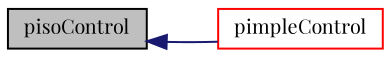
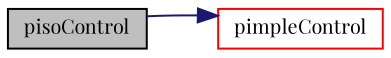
edge "pimpleControl" -> "pisoControl": reversed
